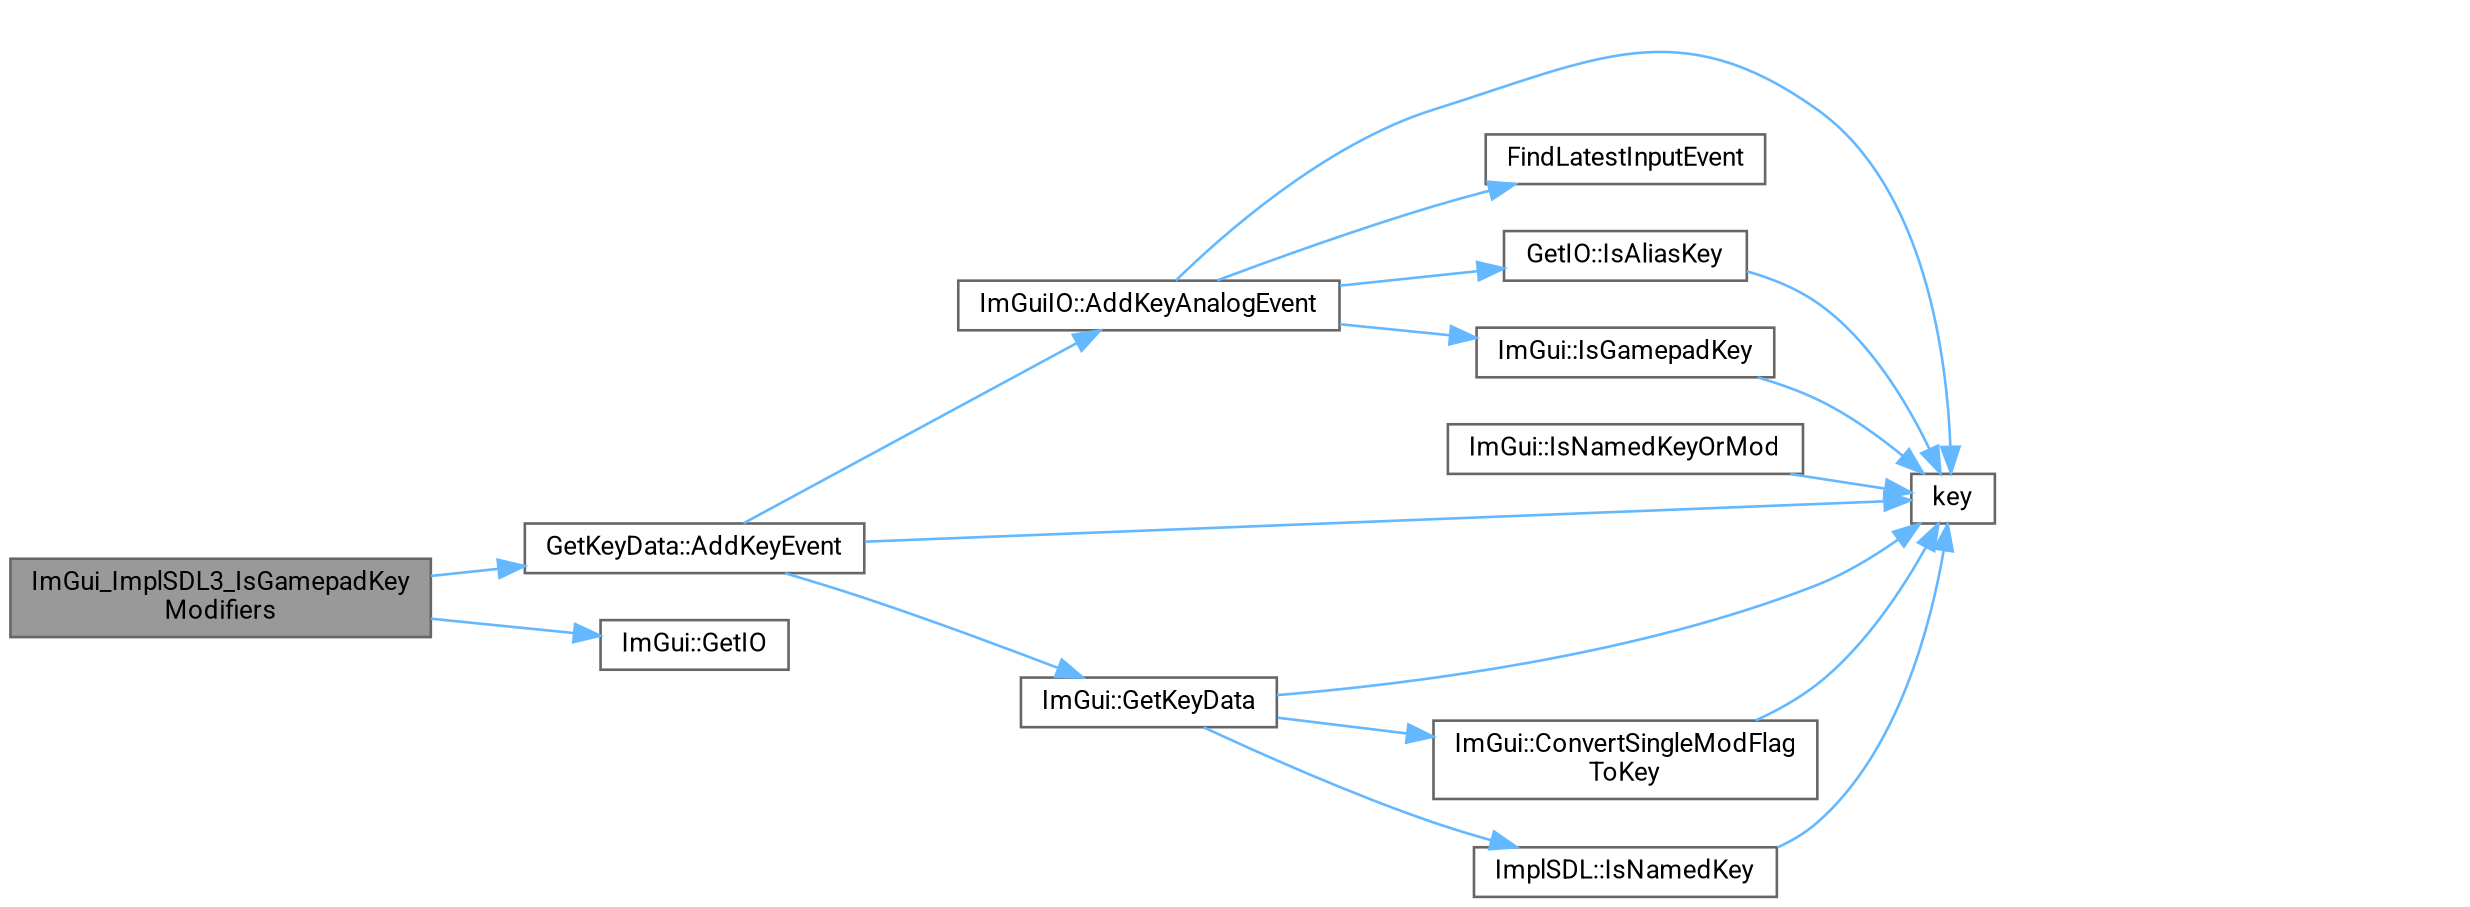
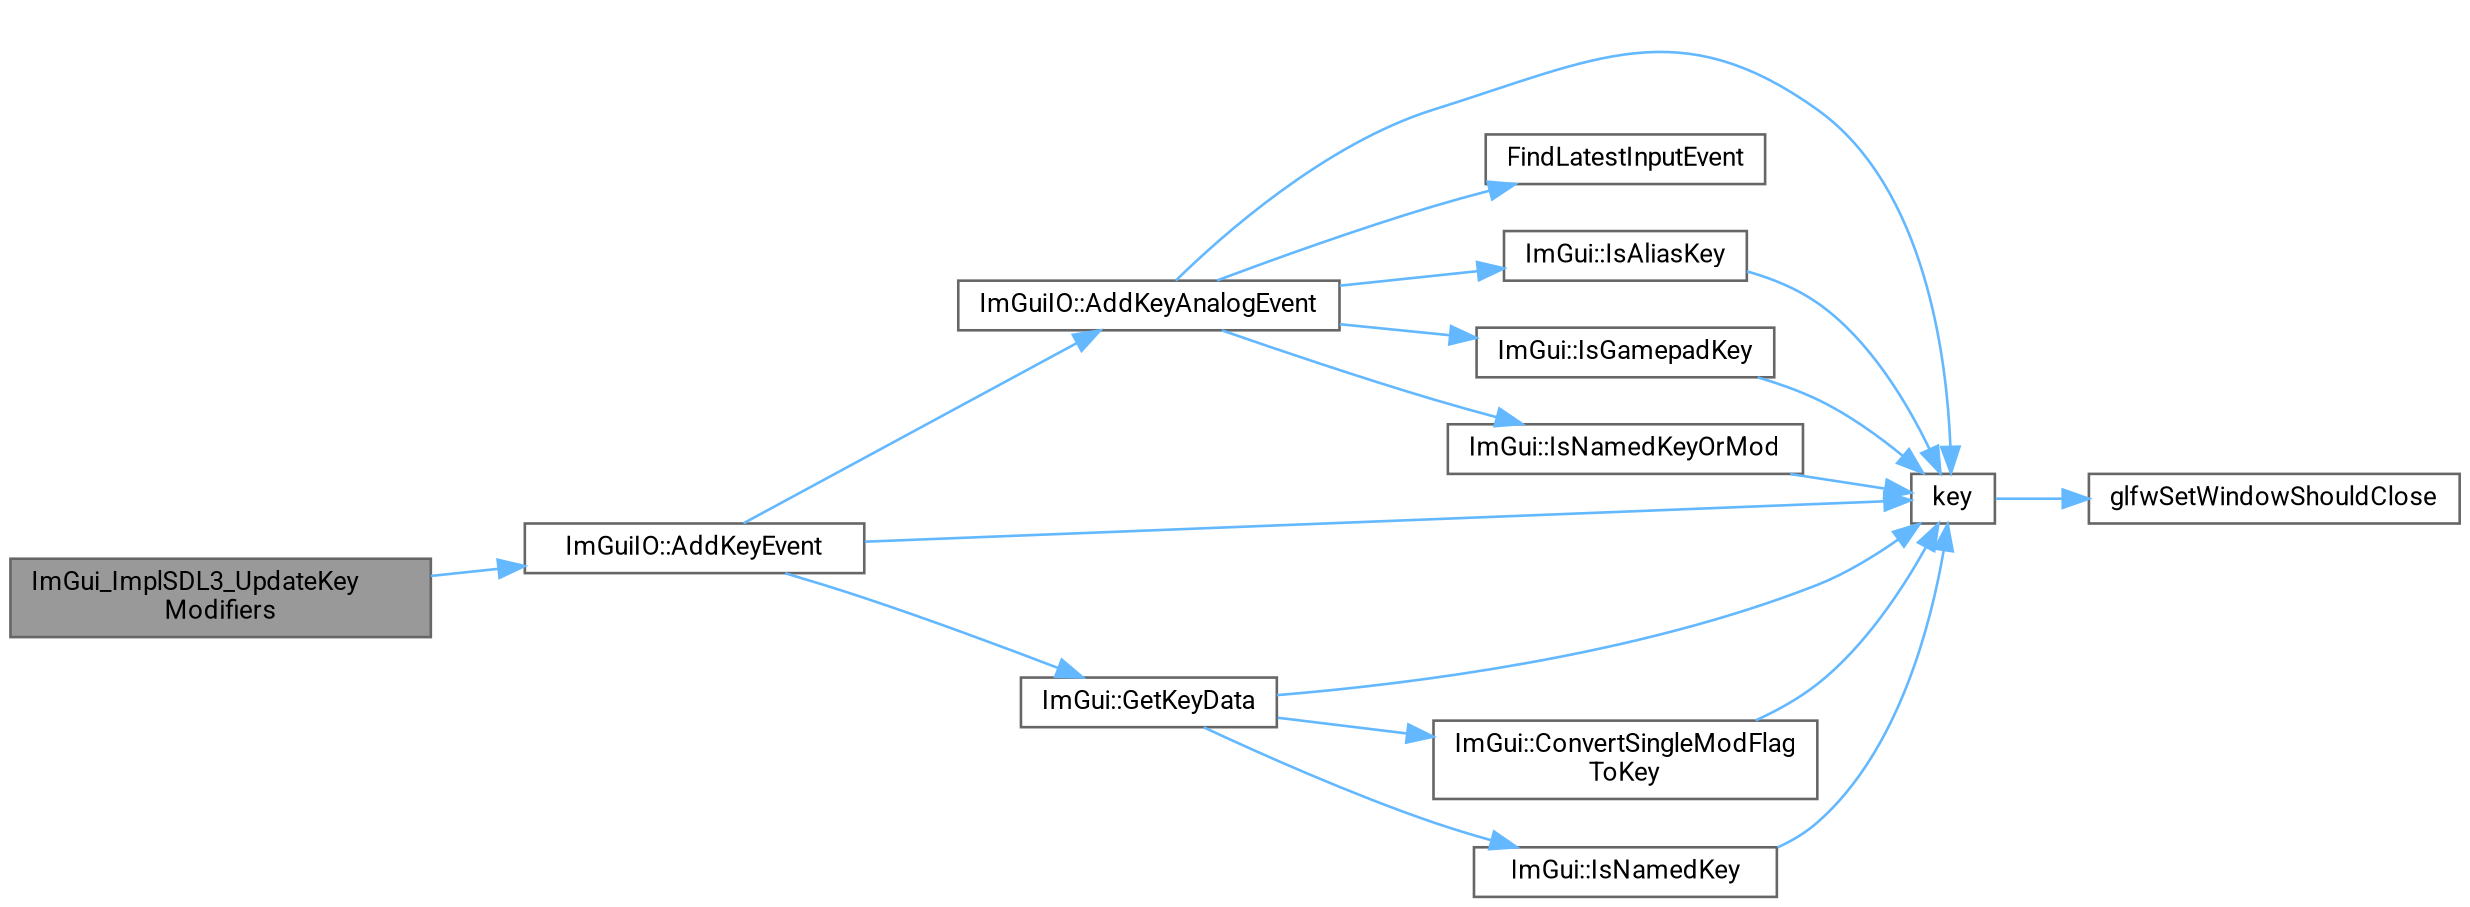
node "GetIO::IsAliasKey": label "GetIO::IsAliasKey" -> "ImGui::IsAliasKey"
edge "ImGuiIO::AddKeyAnalogEvent" -> "ImGui::IsNamedKeyOrMod": added
node "glfwSetWindowShouldClose": added
node "GetKeyData::AddKeyEvent": label "GetKeyData::AddKeyEvent" -> "ImGuiIO::AddKeyEvent"
node "ImGui_ImplSDL3_IsGamepadKey Modifiers": label "ImGui_ImplSDL3_IsGamepadKey Modifiers" -> "ImGui_ImplSDL3_UpdateKey Modifiers"
node "ImGui::GetIO": removed
node "ImplSDL::IsNamedKey": label "ImplSDL::IsNamedKey" -> "ImGui::IsNamedKey"
